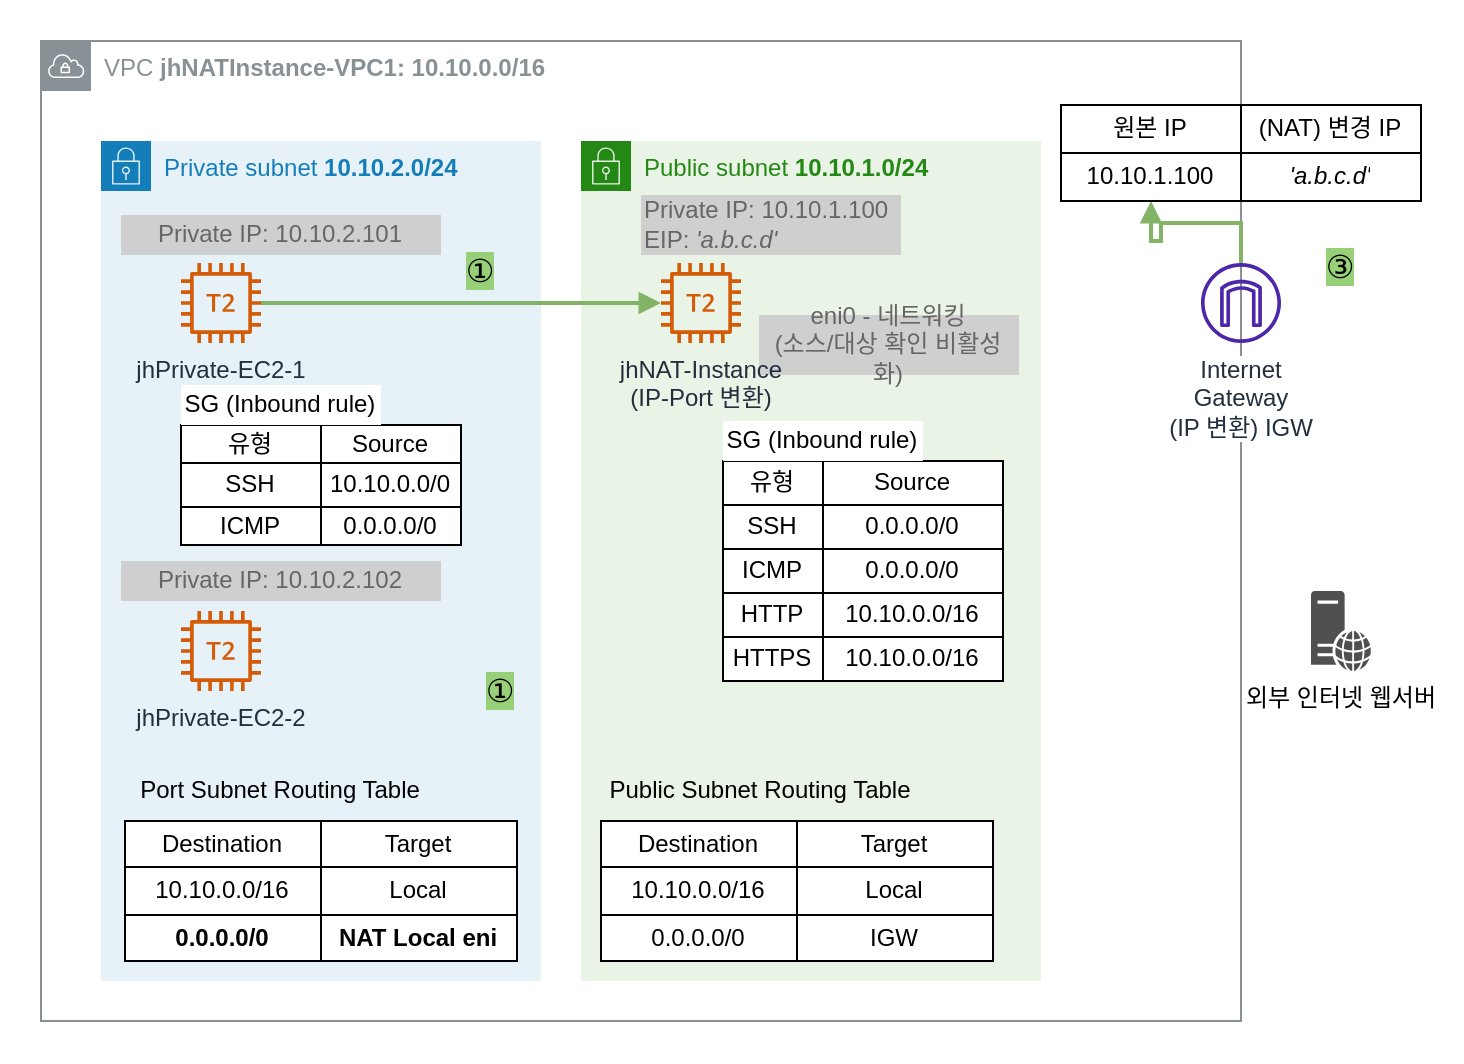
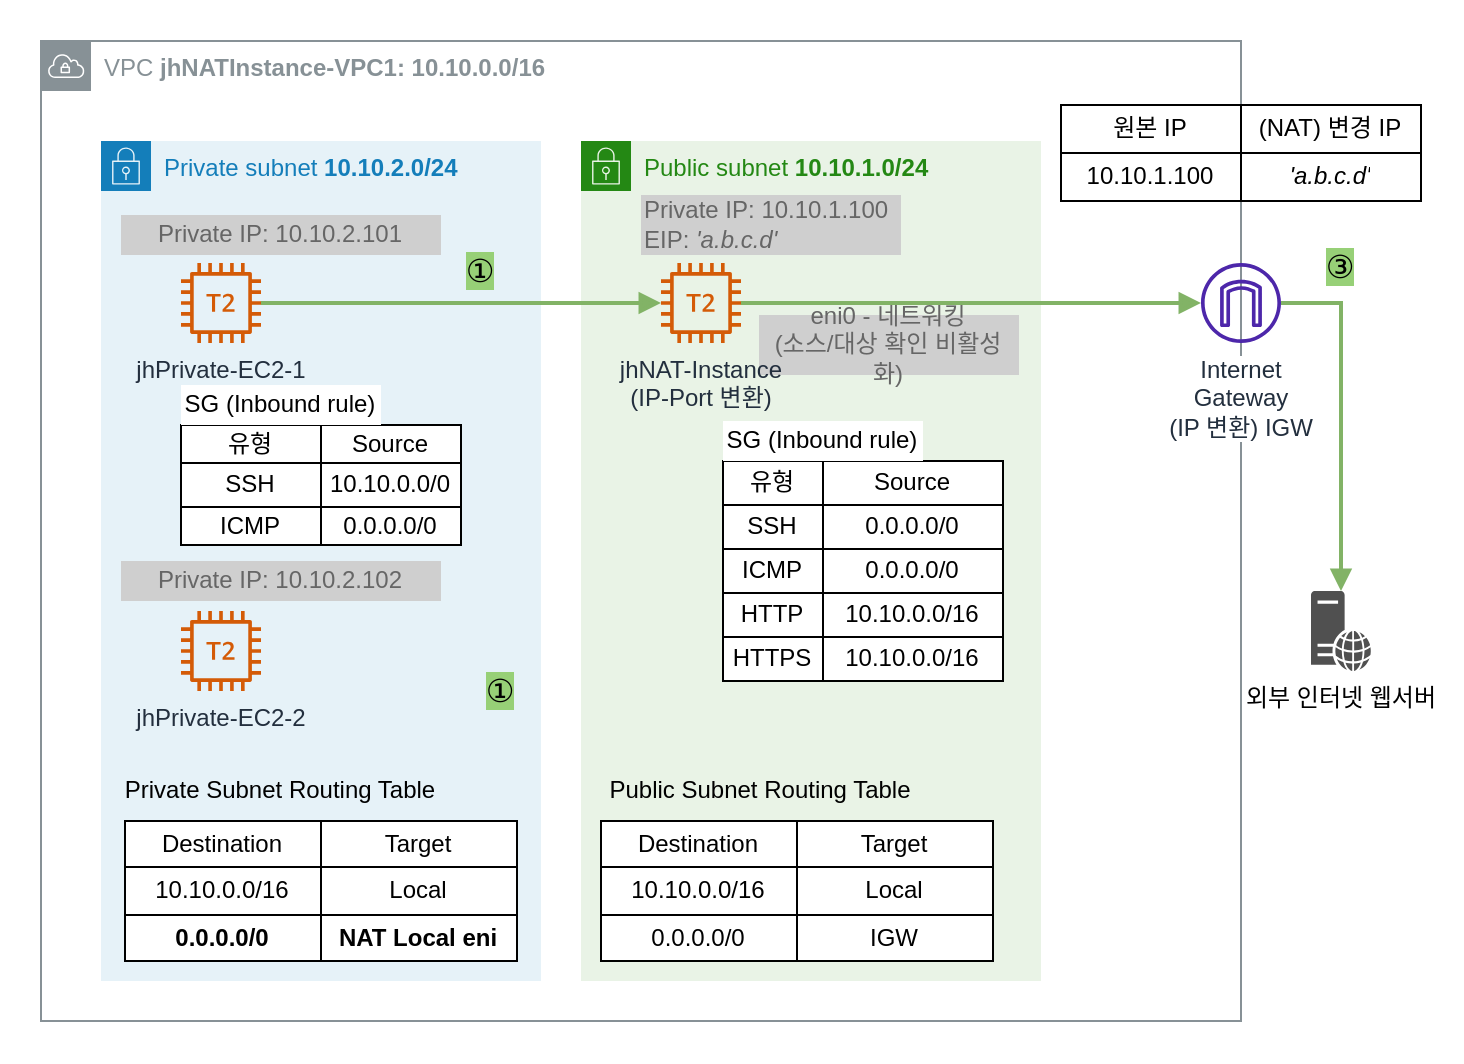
edge "Internet Gateway (IP 변환) IGW" -> "10.10.1.100": now "Internet Gateway (IP 변환) IGW" -> "외부 인터넷 웹서버"
edge "jhNAT-Instance (IP-Port 변환)" -> "Internet Gateway (IP 변환) IGW": added
node "Port Subnet Routing Table": label "Port Subnet Routing Table" -> "Private Subnet Routing Table"
